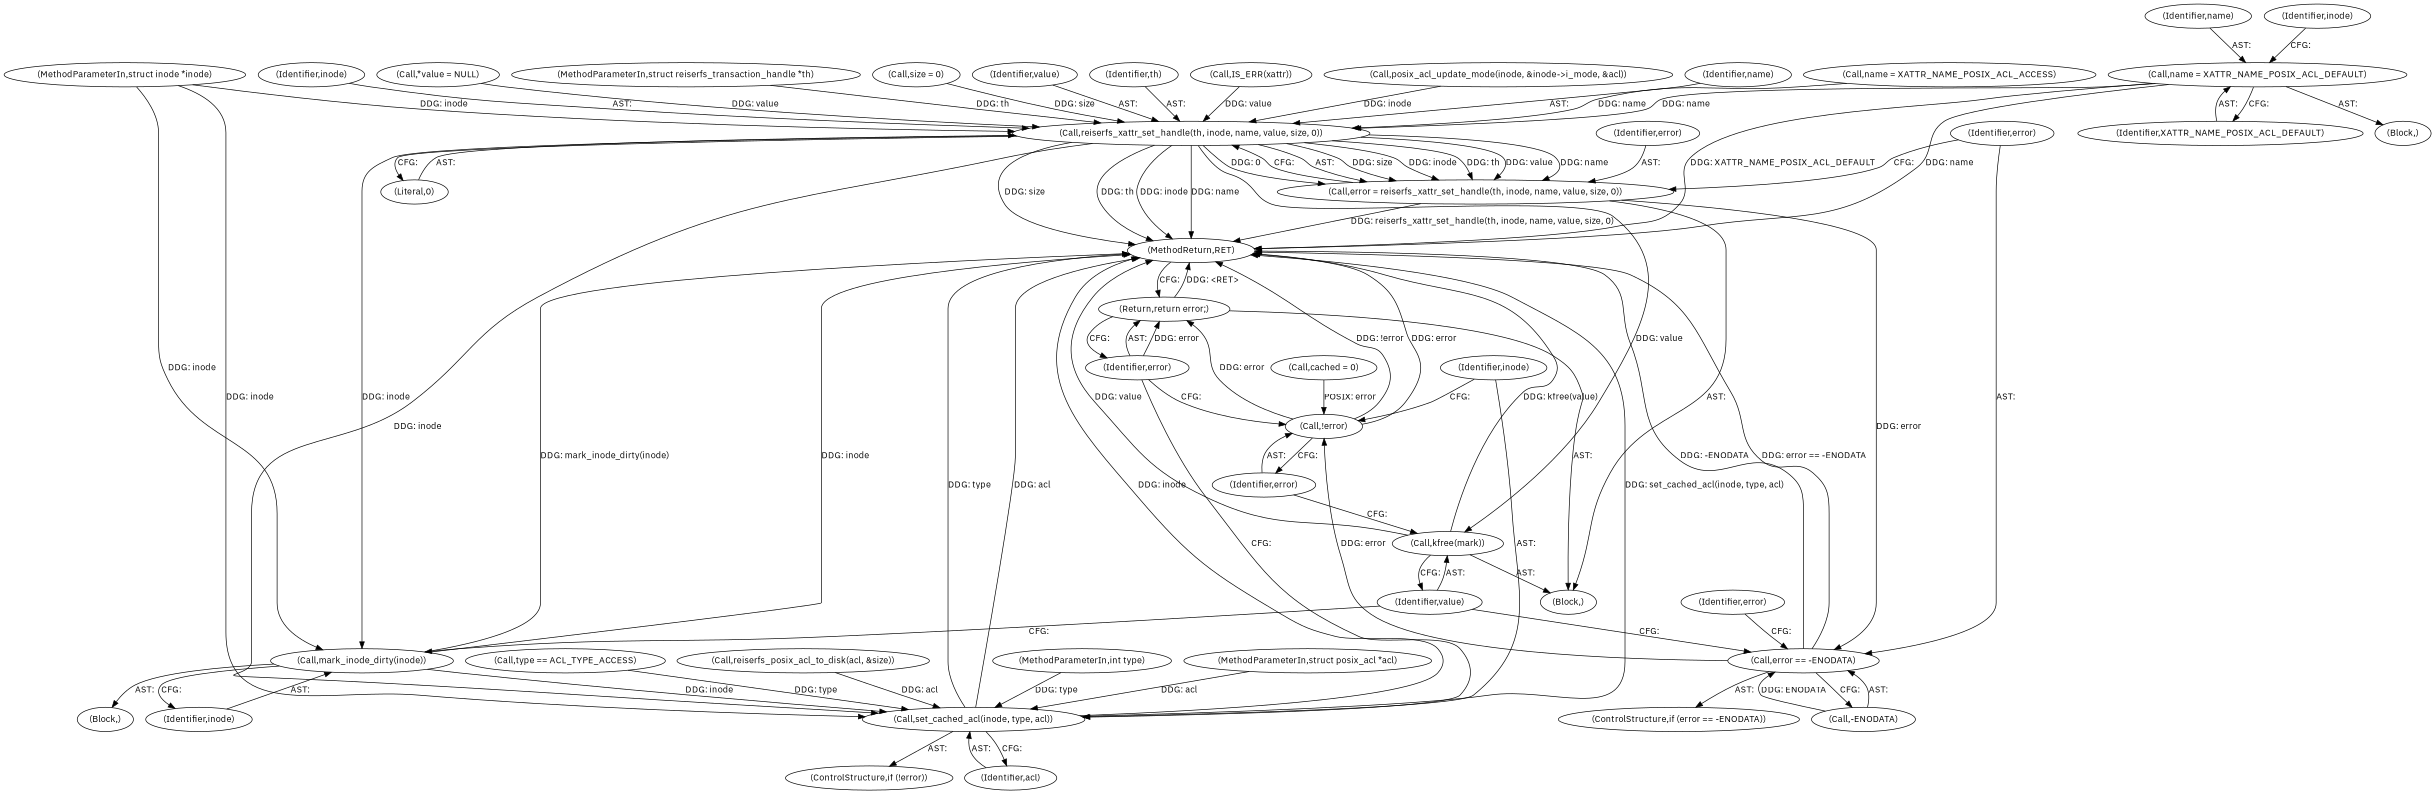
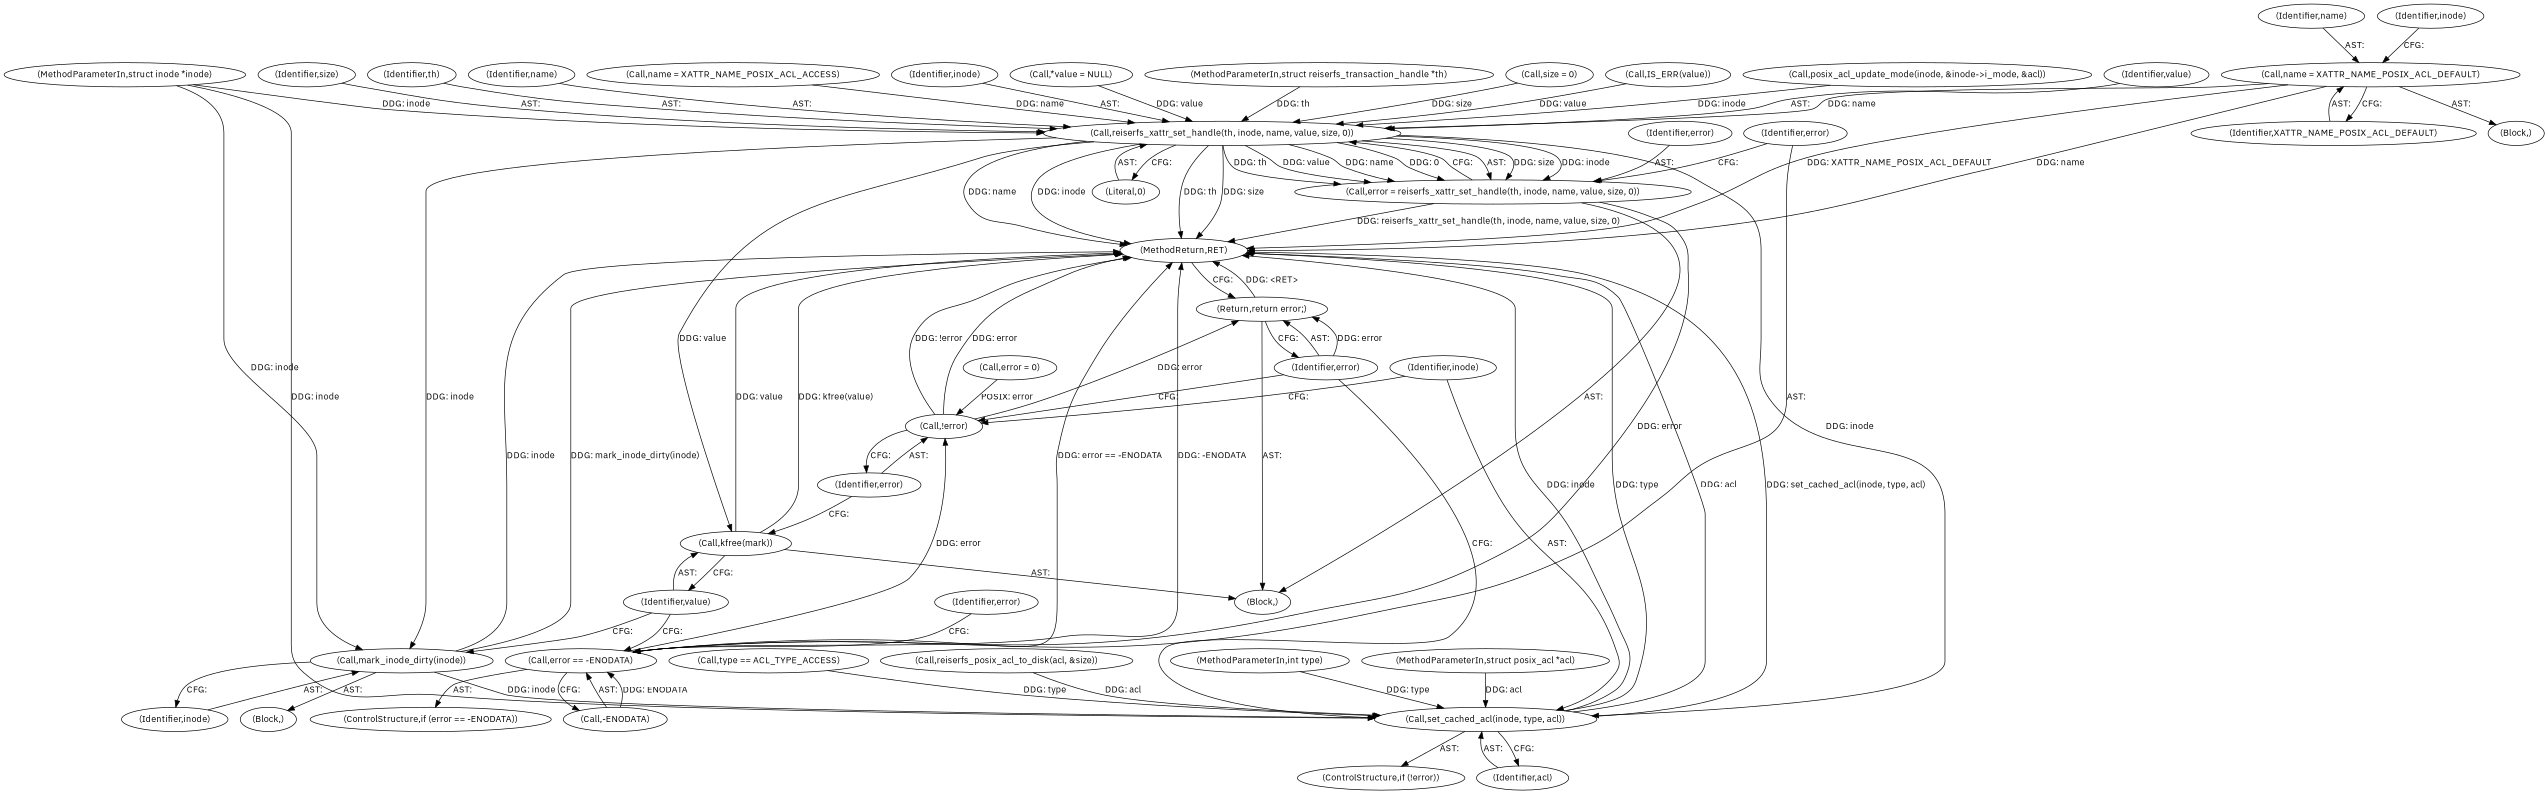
node "(Identifier,size)": added
node "(Call,IS_ERR(xattr))": label "(Call,IS_ERR(xattr))" -> "(Call,IS_ERR(value))"
node "(Call,cached = 0)": label "(Call,cached = 0)" -> "(Call,error = 0)"
